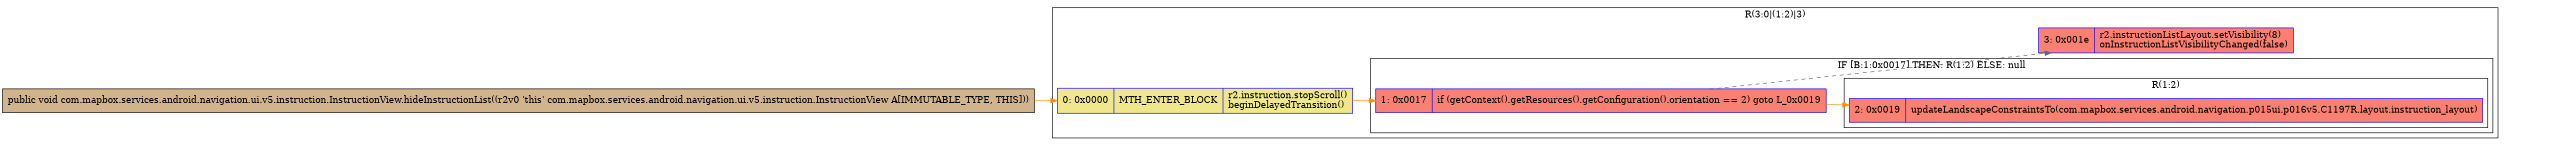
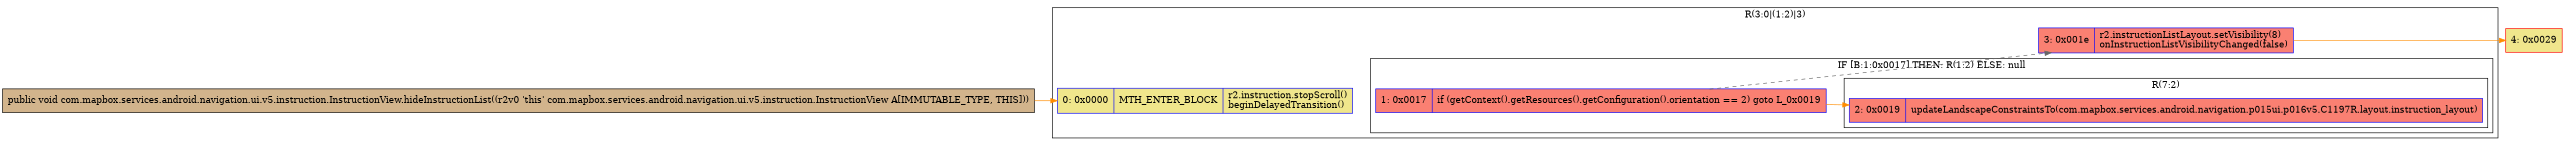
node "4: 0x0029": added
cluster "R(1:2)": label "R(1:2)" -> "R(7:2)"
edge "0: 0x0000" -> "1: 0x0017": removed
